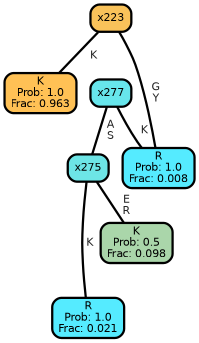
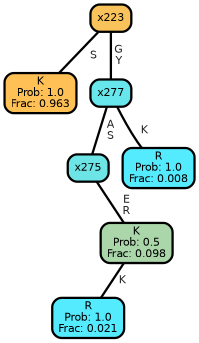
edge "x223" -- "K Prob: 1.0 Frac: 0.963": label " K" -> " S"
edge "x223" -- "R Prob: 1.0 Frac: 0.008": now "x223" -- "x277"
edge "x275" -- "R Prob: 1.0 Frac: 0.021": now "K Prob: 0.5 Frac: 0.098" -- "R Prob: 1.0 Frac: 0.021"
